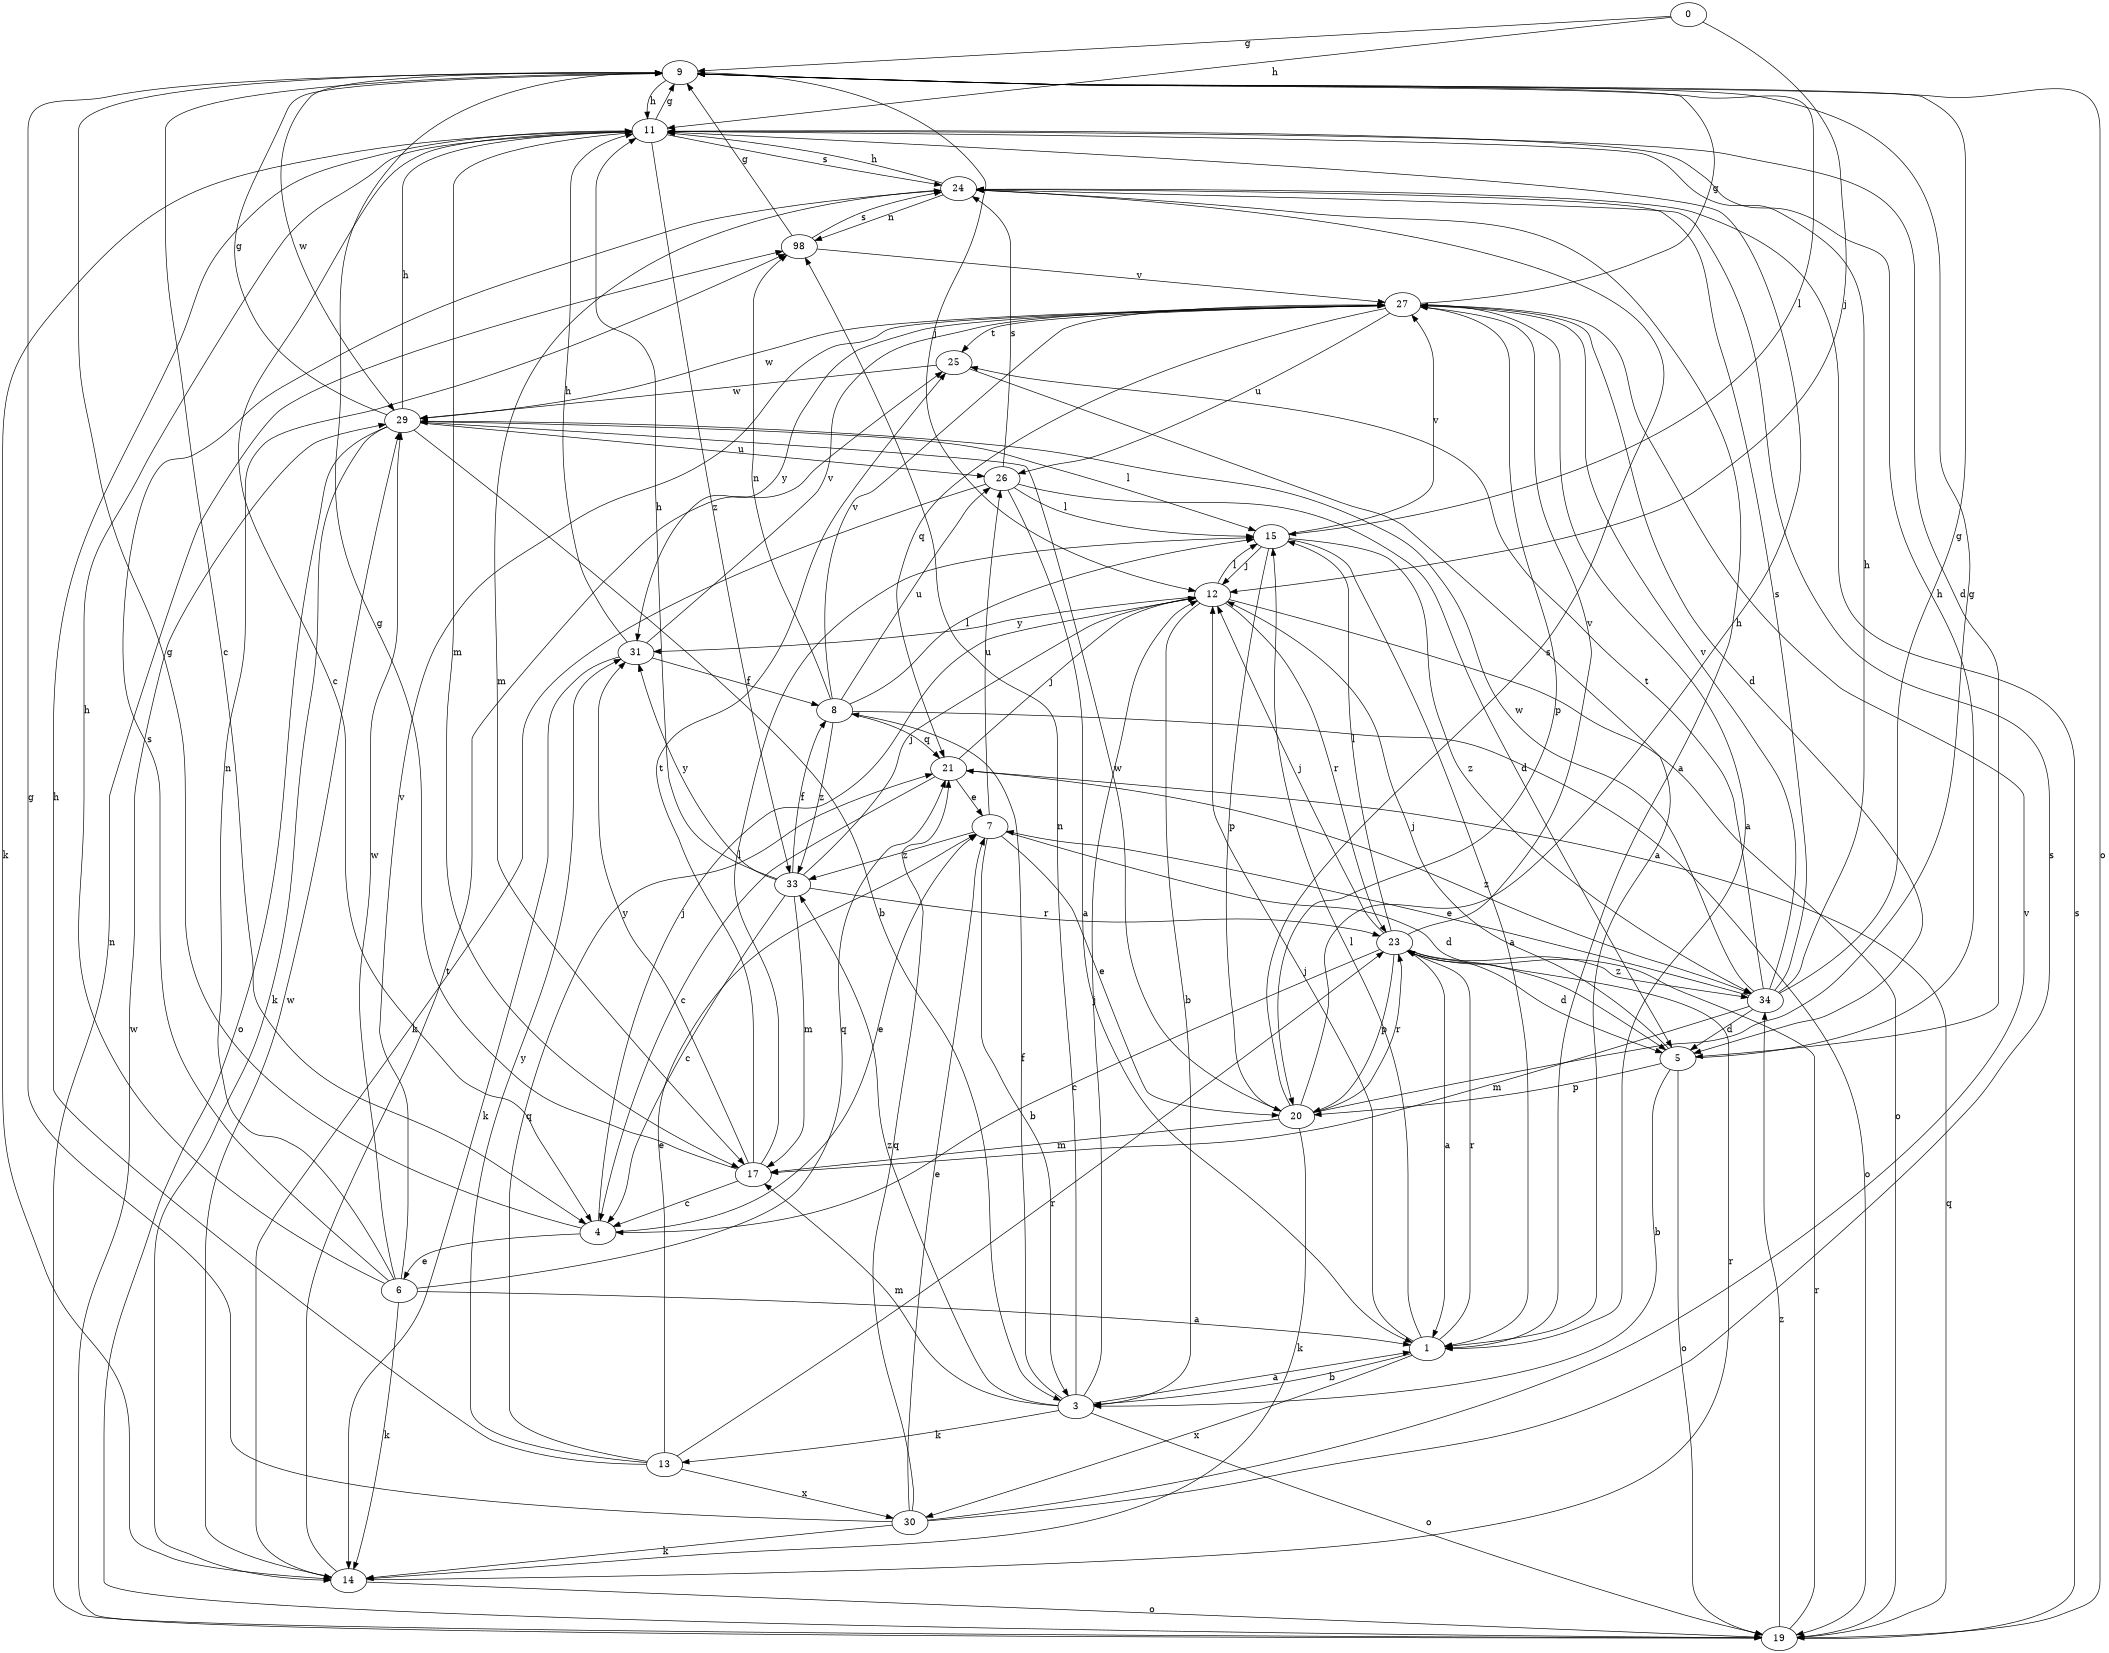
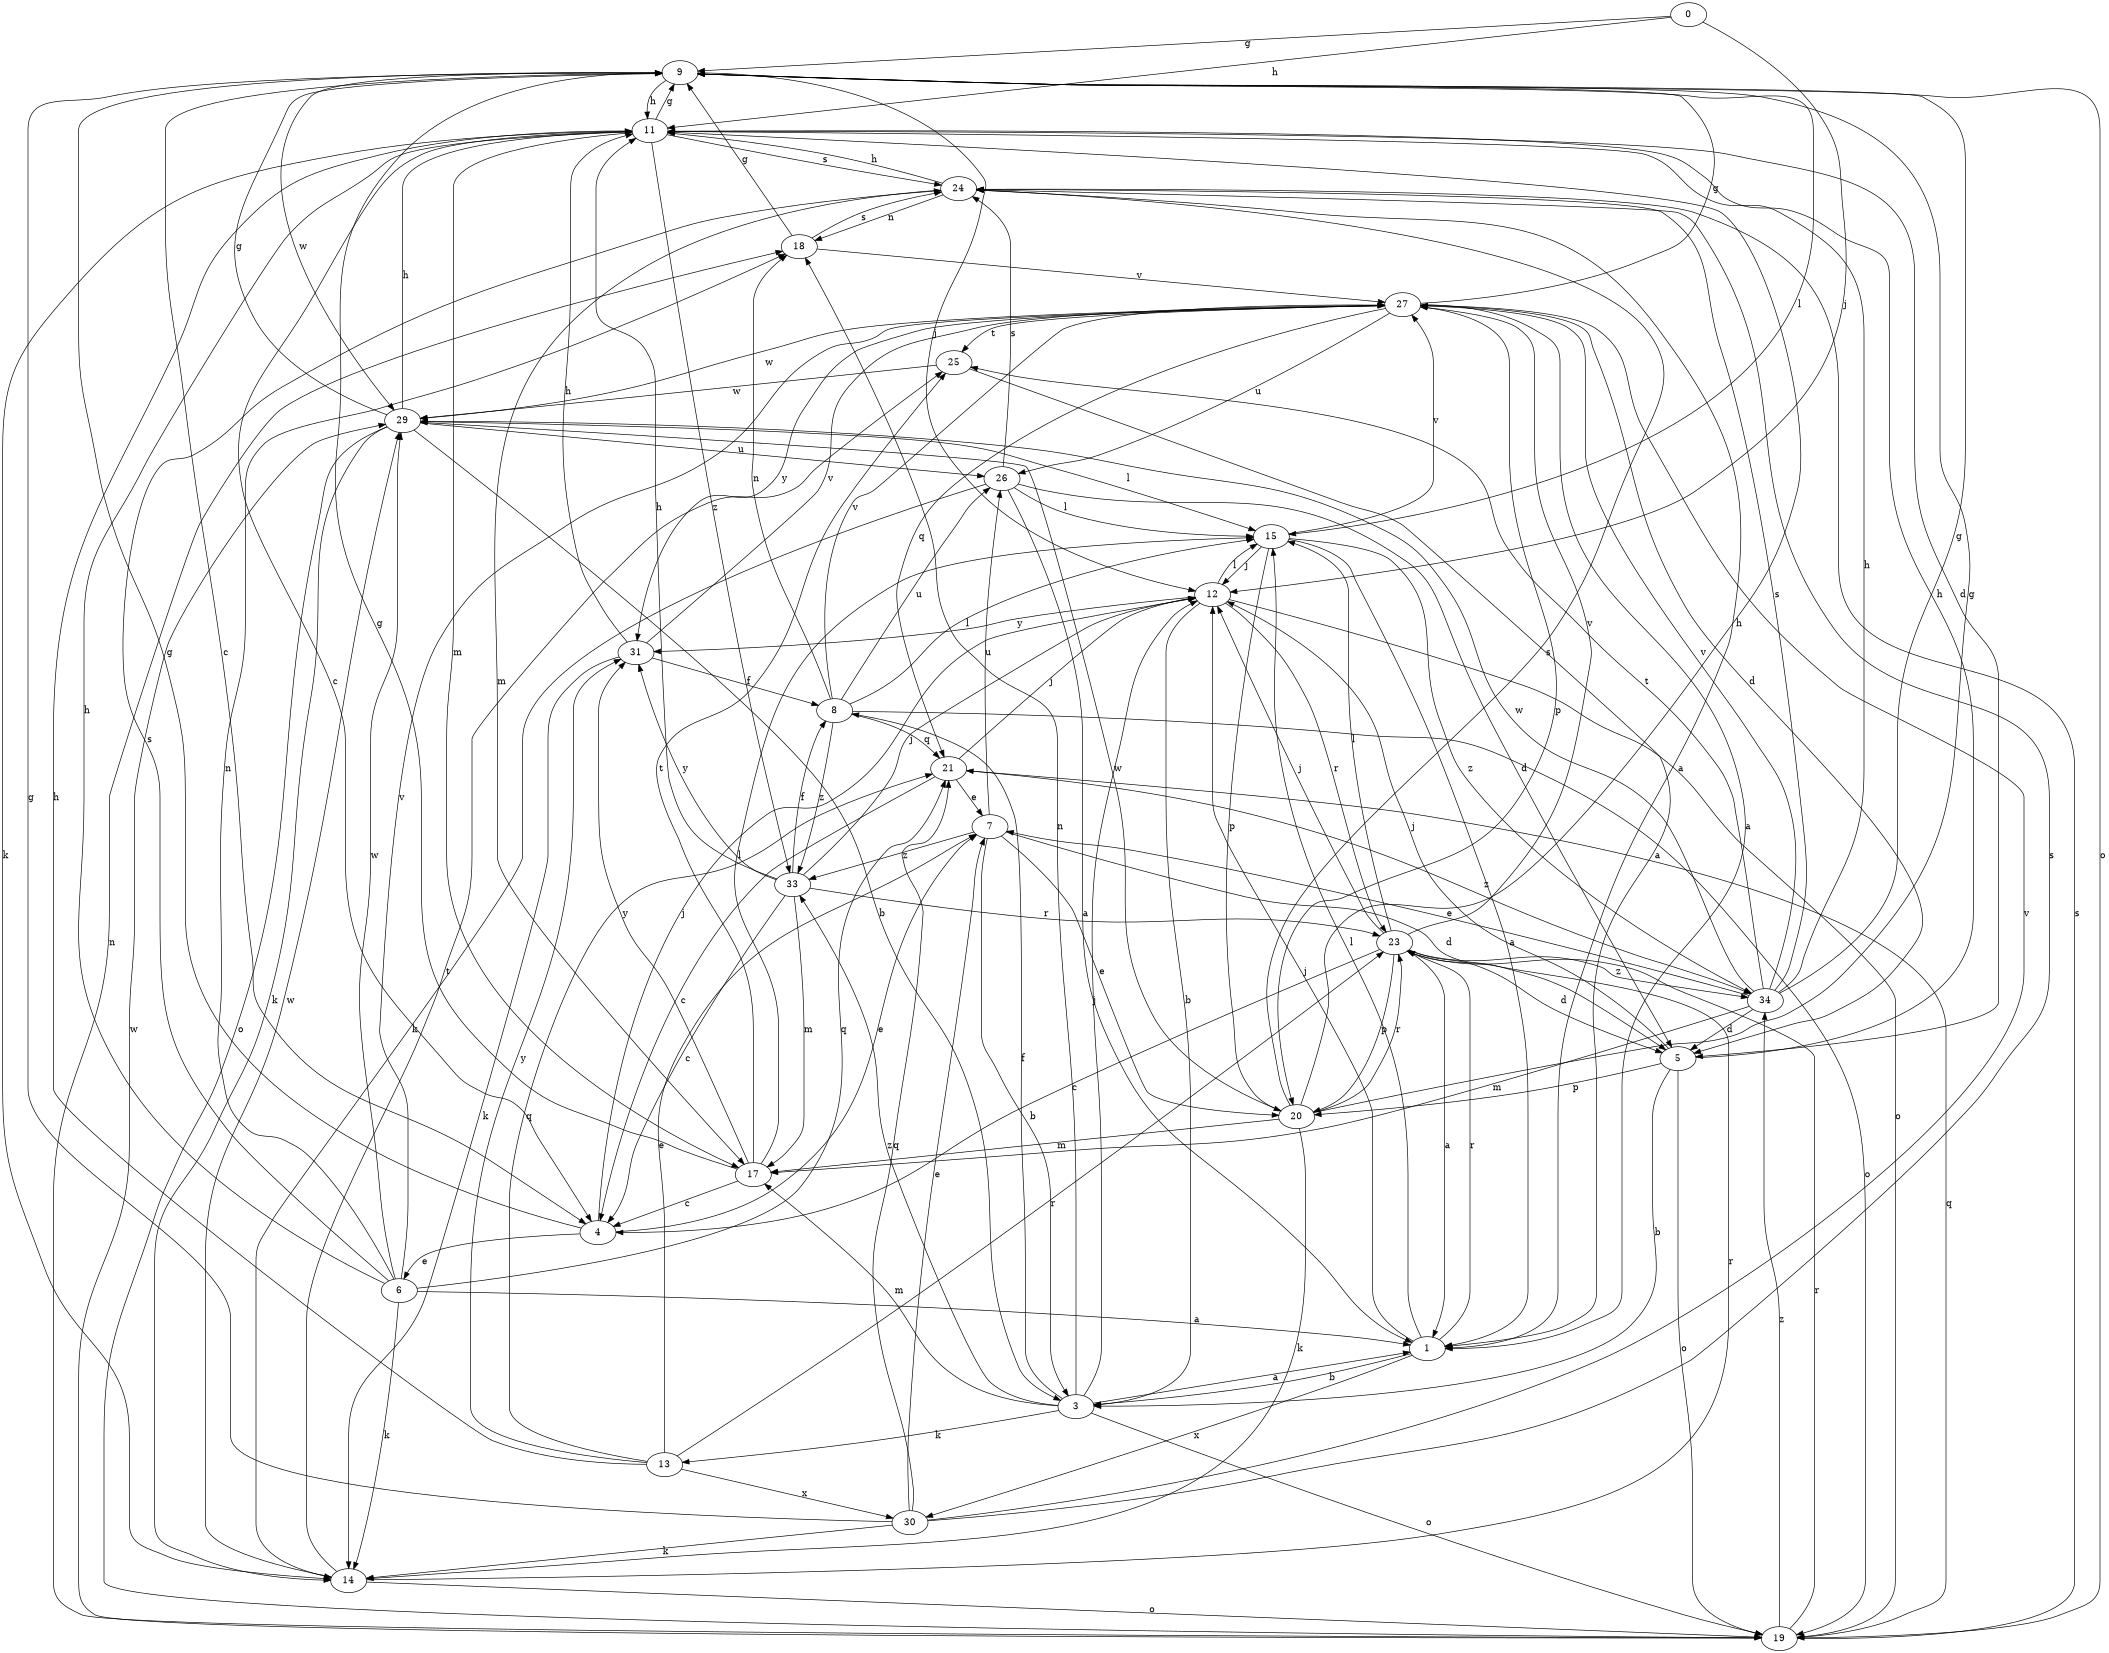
node "98": label "98" -> "18"
